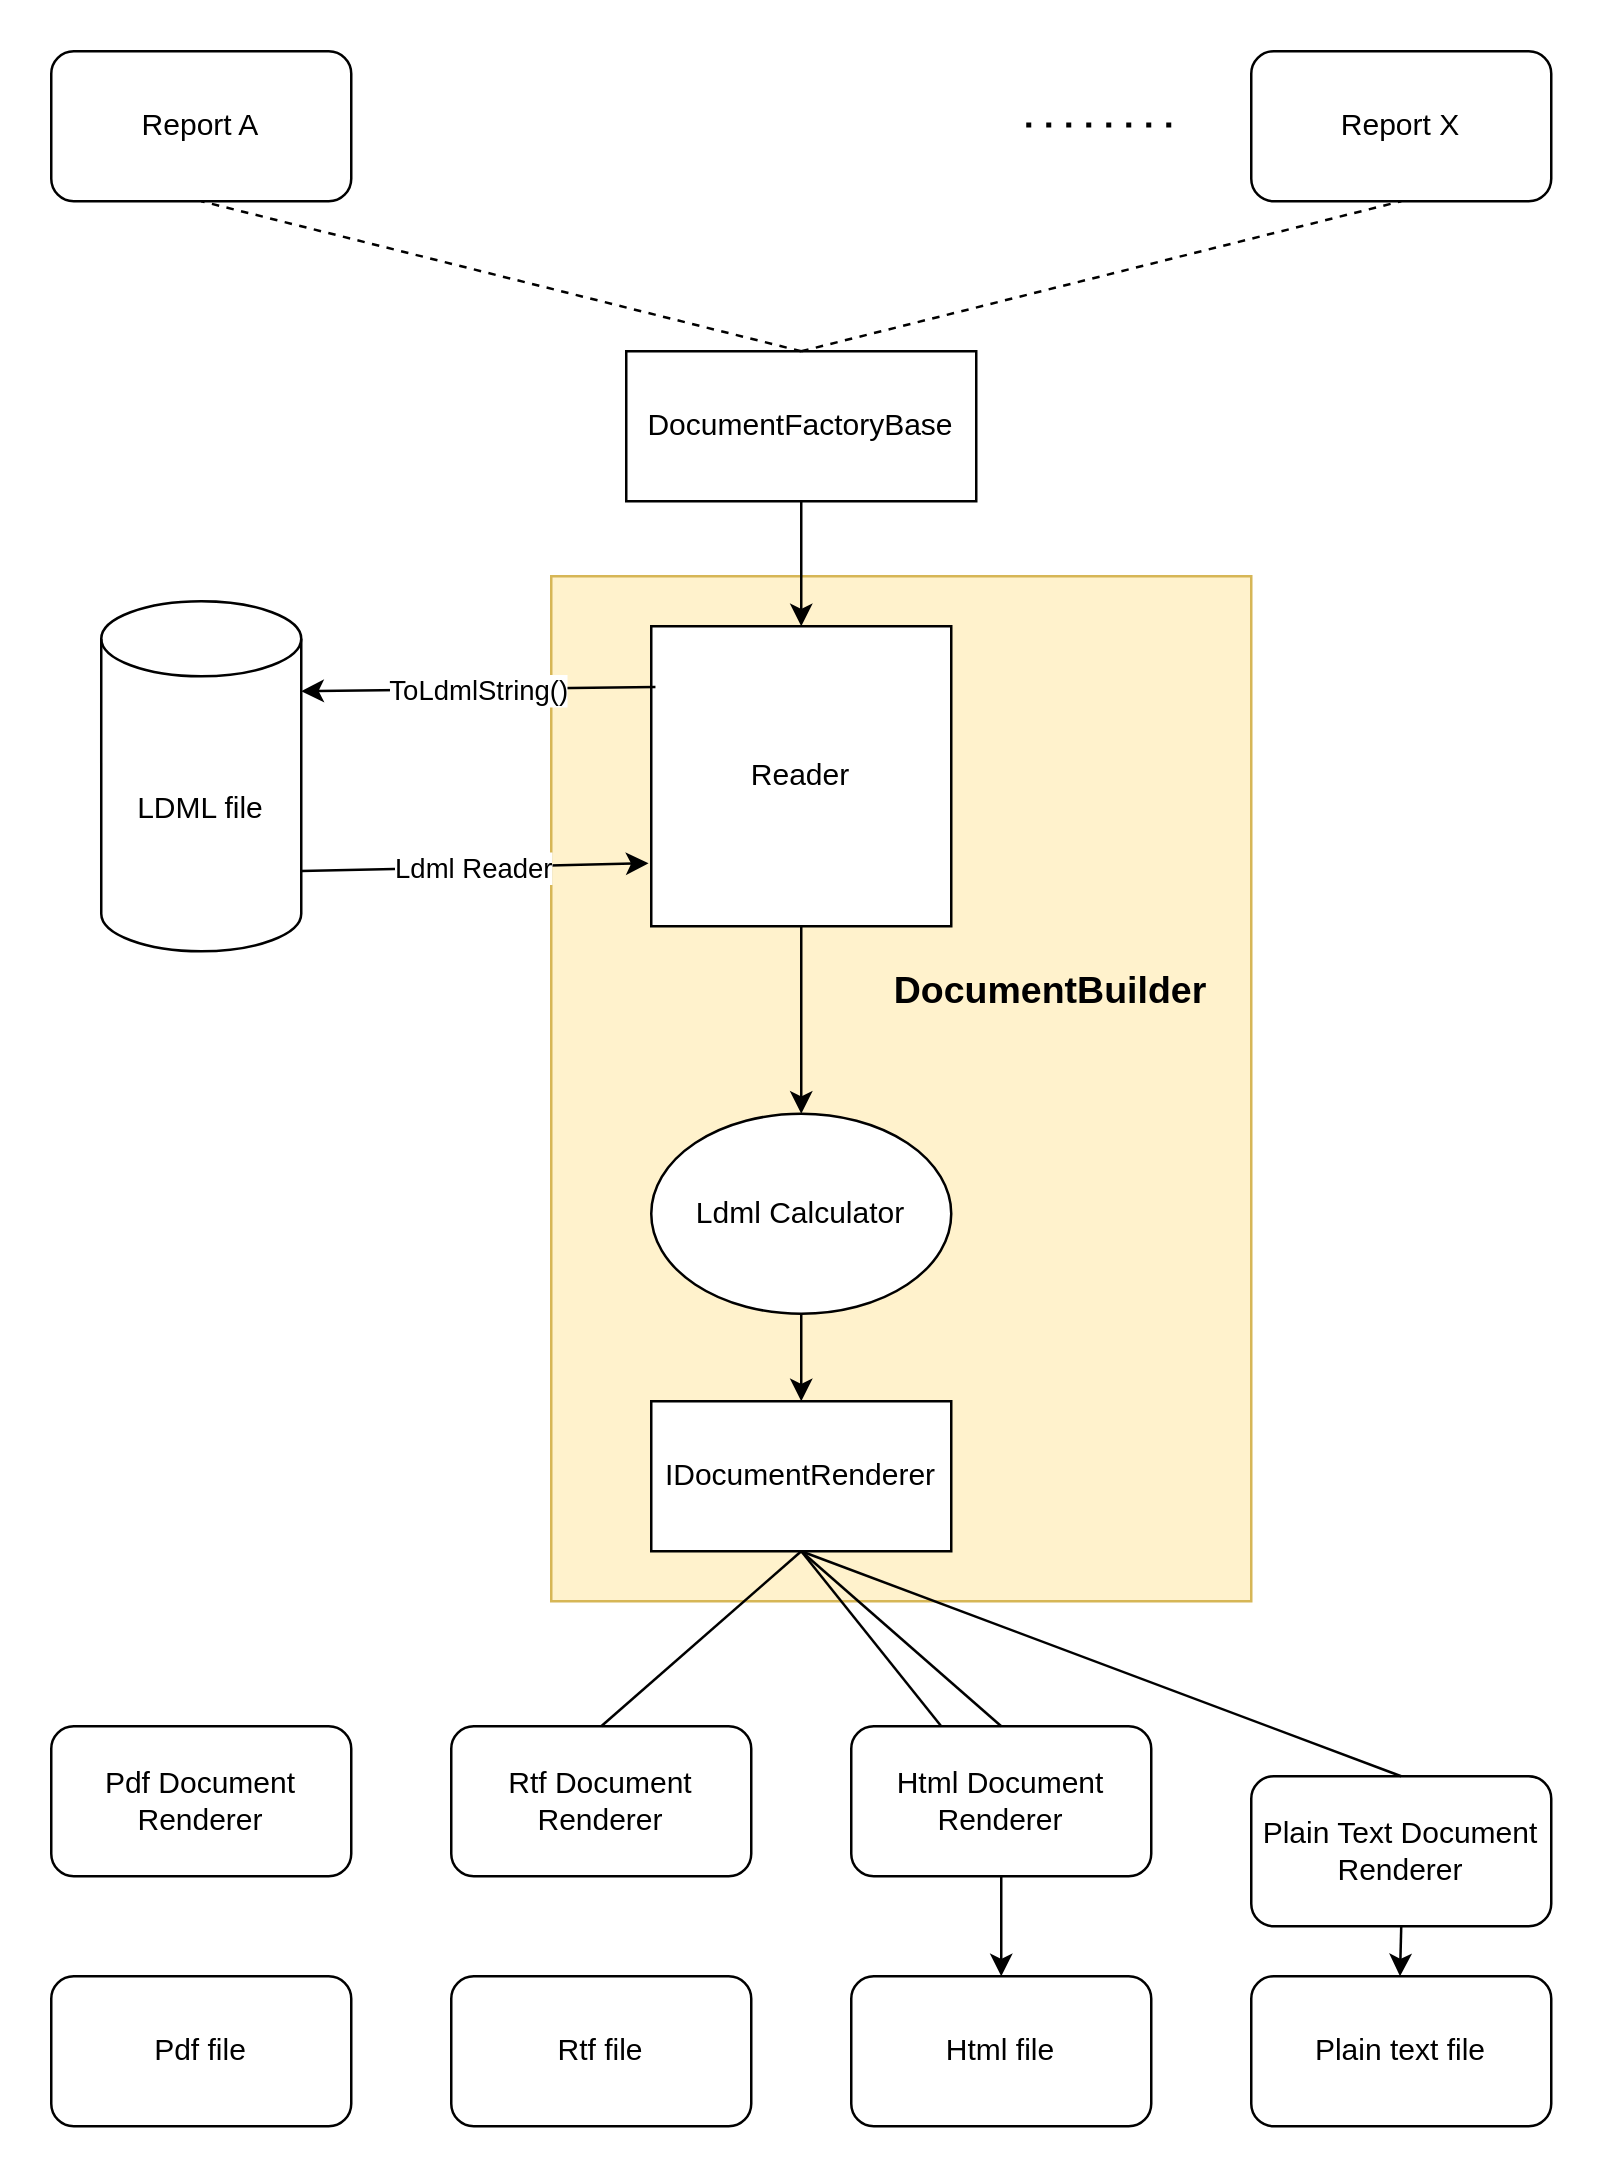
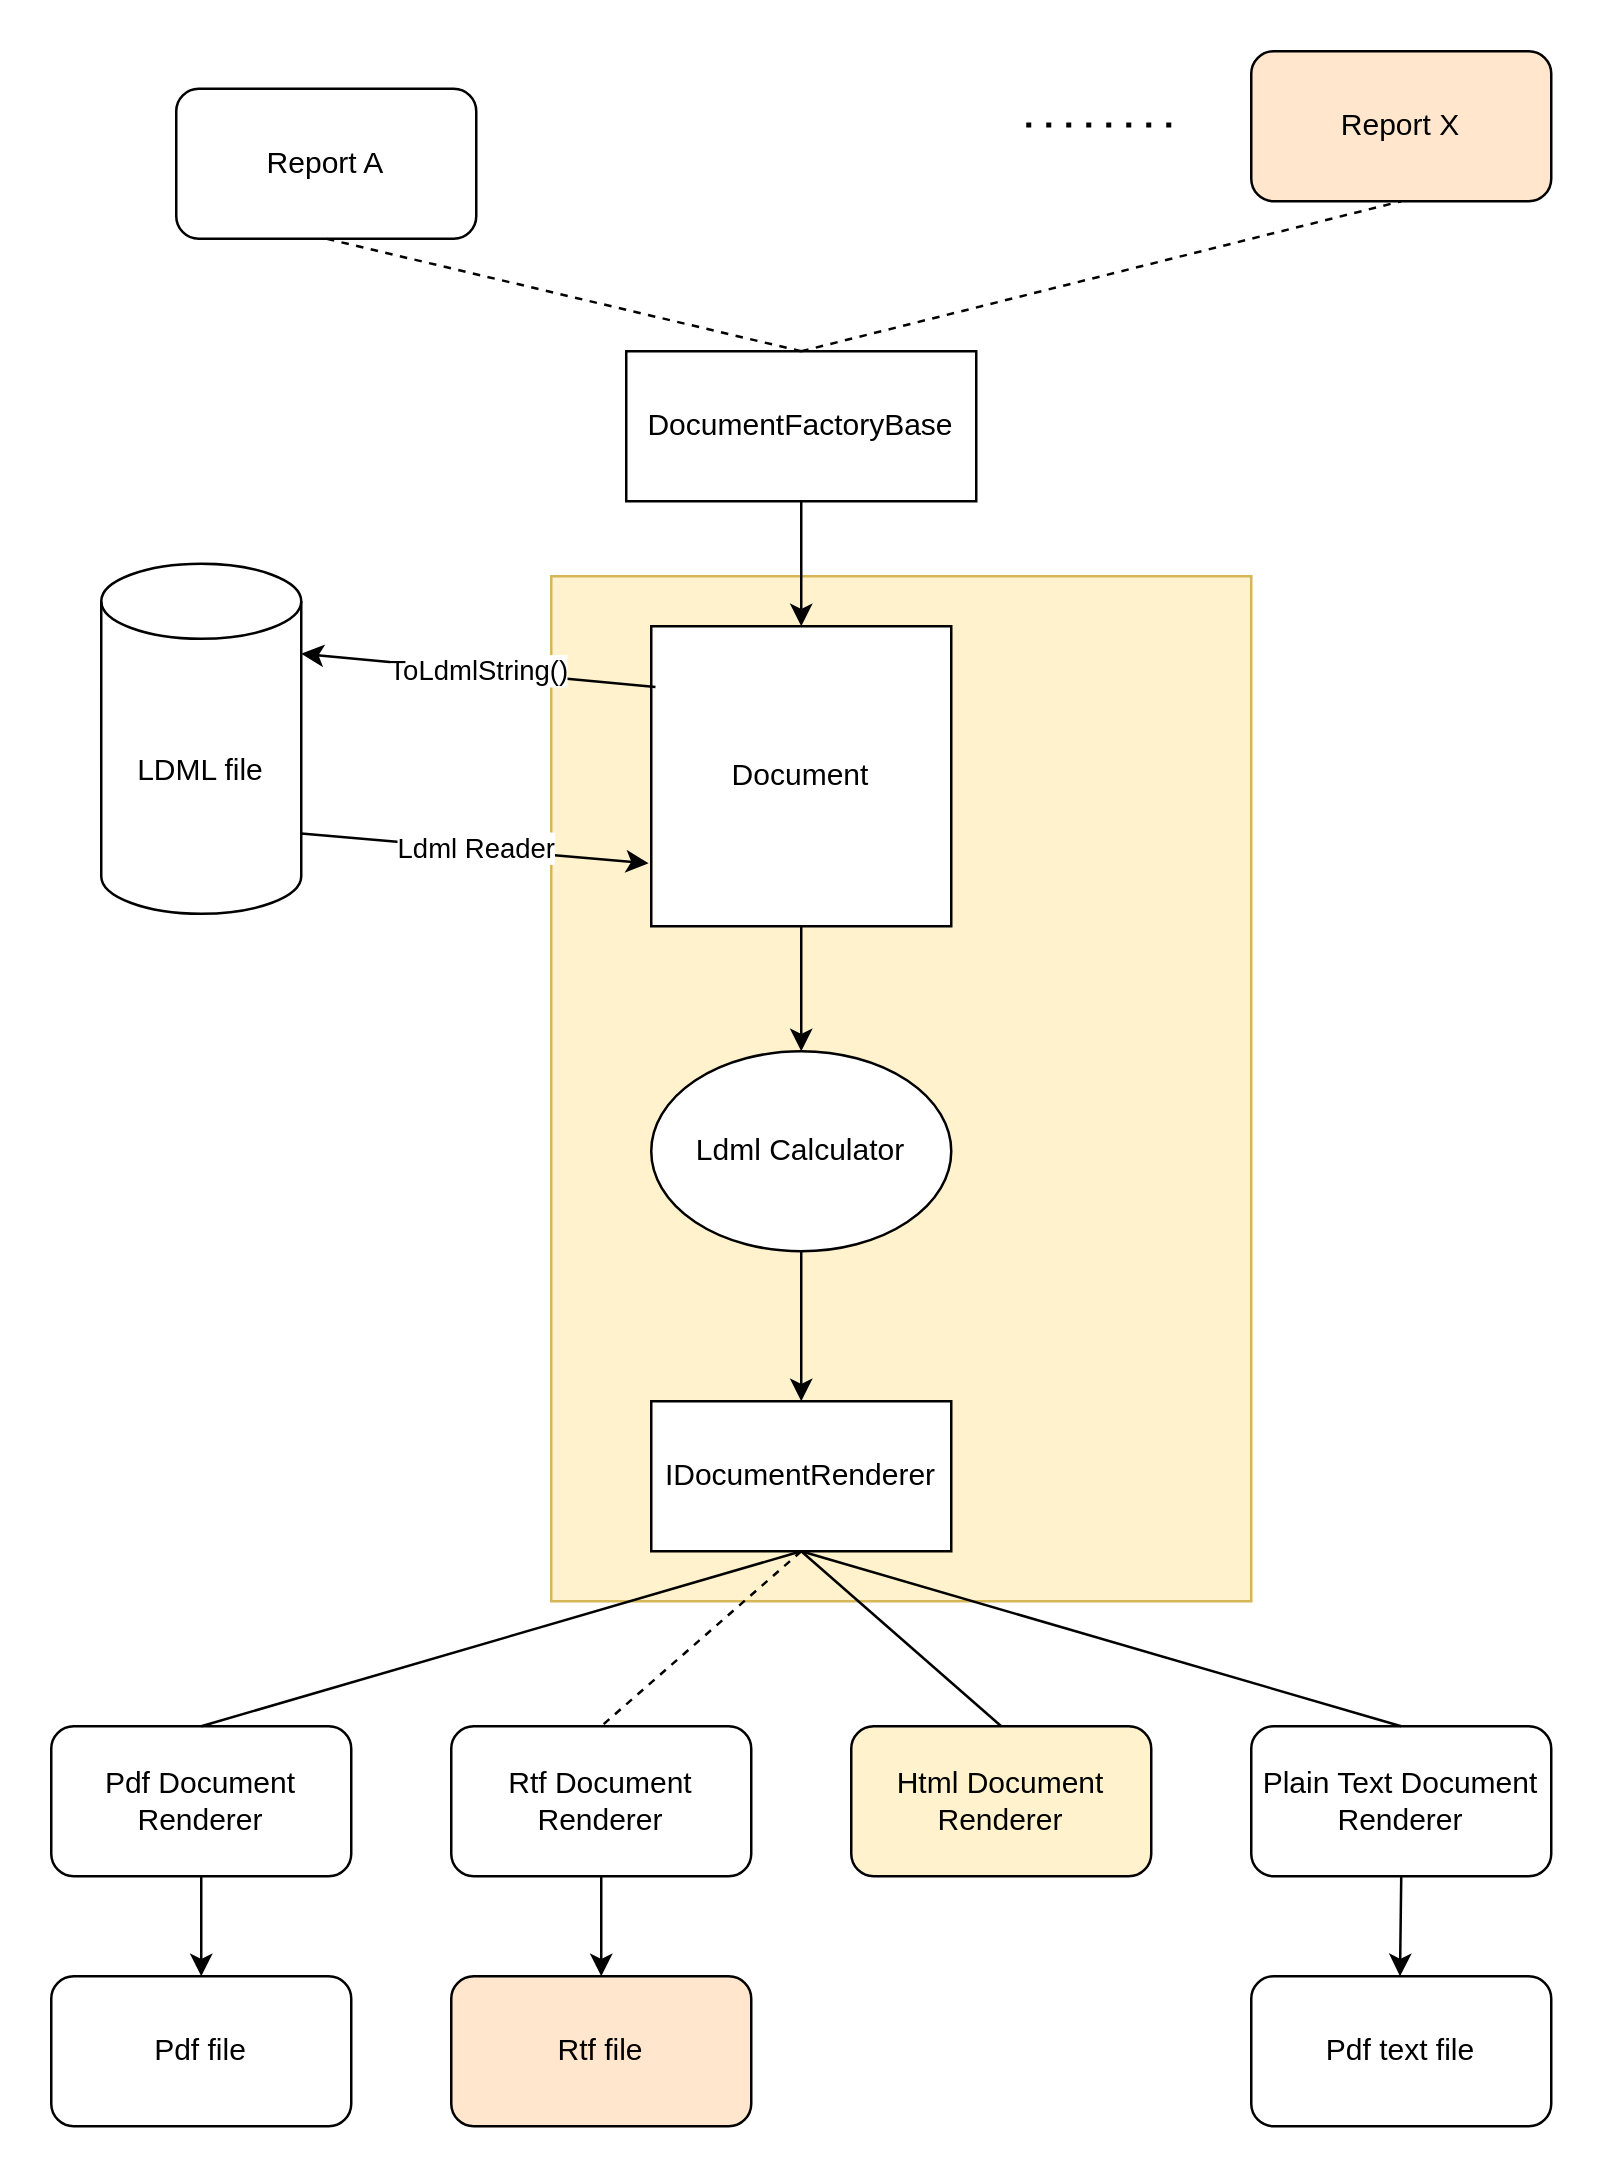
node "Report A": moved (201, 126) -> (326, 164)
node "Report X": fillcolor #ffffff -> #ffe6cc
node "LDML file": moved (201, 776) -> (201, 739)
node "Reader": label "Reader" -> "Document"
node "DocumentBuilder": removed
node "Ldml Calculator": moved (801, 1214) -> (801, 1151)
edge "IDocumentRenderer" -- "Rtf Document Renderer": style solid -> dashed
edge "IDocumentRenderer" -- "Html Document Renderer": now "IDocumentRenderer" -- "Pdf Document Renderer"
node "Html Document Renderer": fillcolor #ffffff -> #fff2cc
node "Plain Text Document Renderer": moved (1401, 1851) -> (1401, 1801)
edge "Pdf Document Renderer" -> "Pdf file": added
edge "Rtf Document Renderer" -> "Rtf file": added
edge "Html Document Renderer" -> "Html file": removed
node "Rtf file": fillcolor #ffffff -> #ffe6cc
node "Html file": removed
node "Plain text file": label "Plain text file" -> "Pdf text file"
